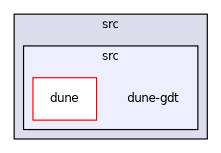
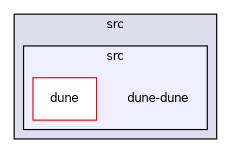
node "dune-gdt": label "dune-gdt" -> "dune-dune"
